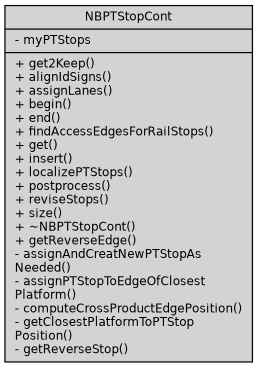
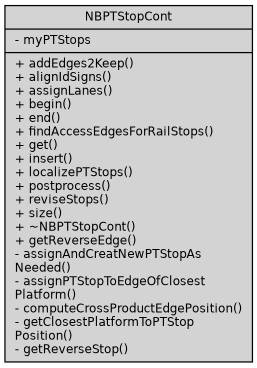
node "NBPTStopCont": text "+ get2Keep()" -> "+ addEdges2Keep()"
